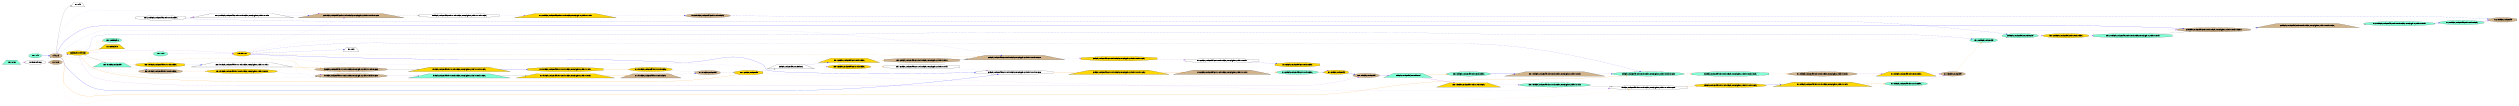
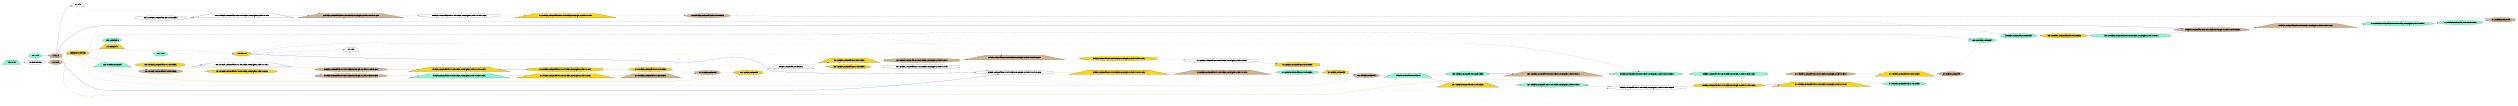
node "BEGIN uat-deployment-parallel.west-us-west-2-deploy": label "BEGIN uat-deployment-parallel.west-us-west-2-deploy" -> "BEGIN uat-deployment-parallel.uat-us-west-2-deploy"
